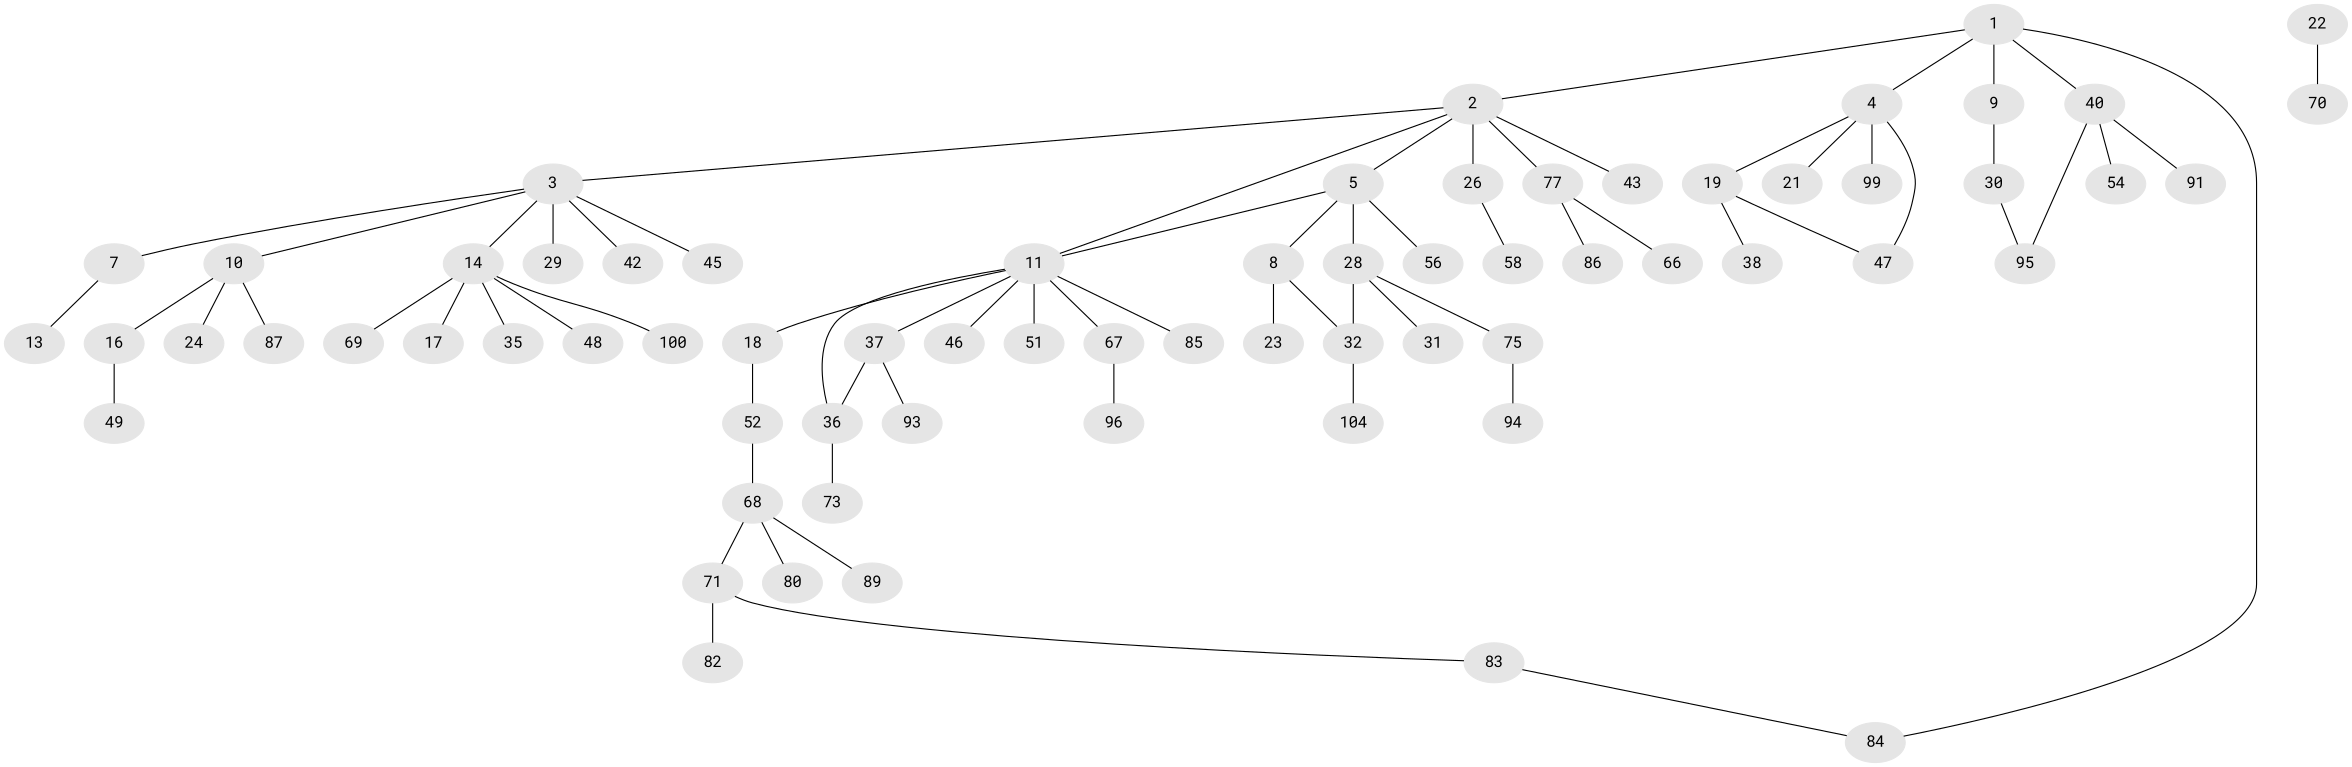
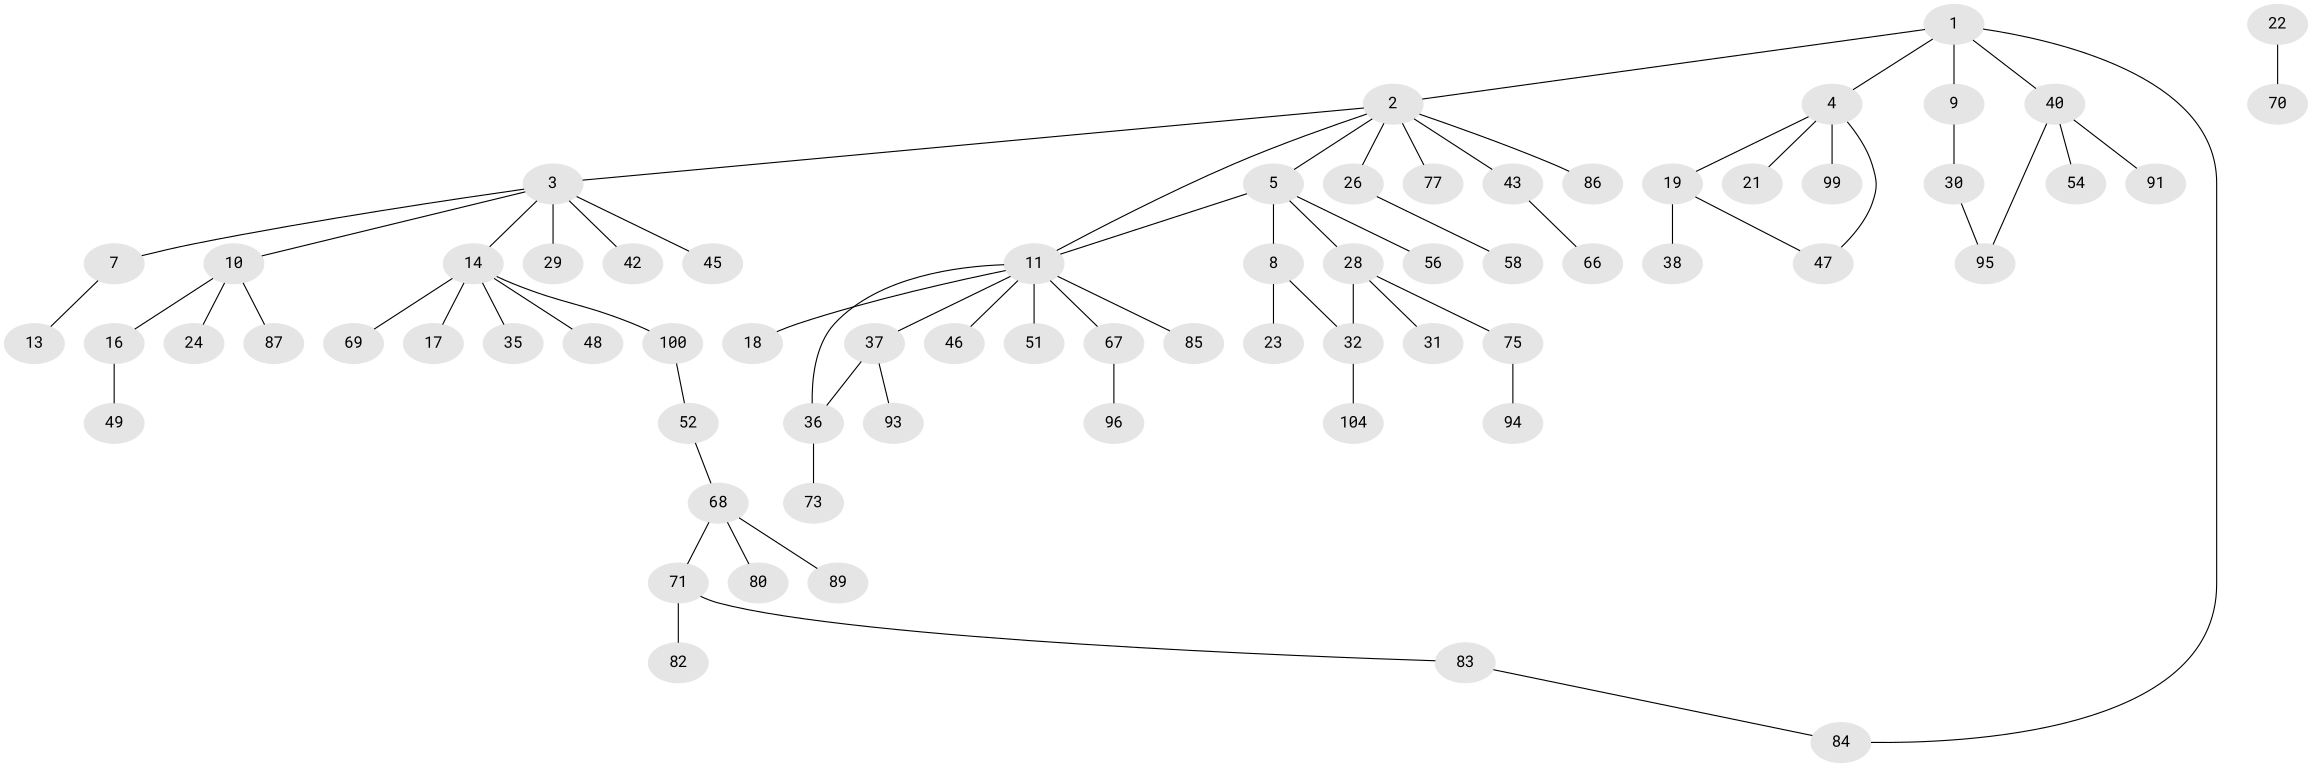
edge "77" -- "86": now "2" -- "86"
edge "77" -- "66": now "43" -- "66"
edge "18" -- "52": now "100" -- "52"
